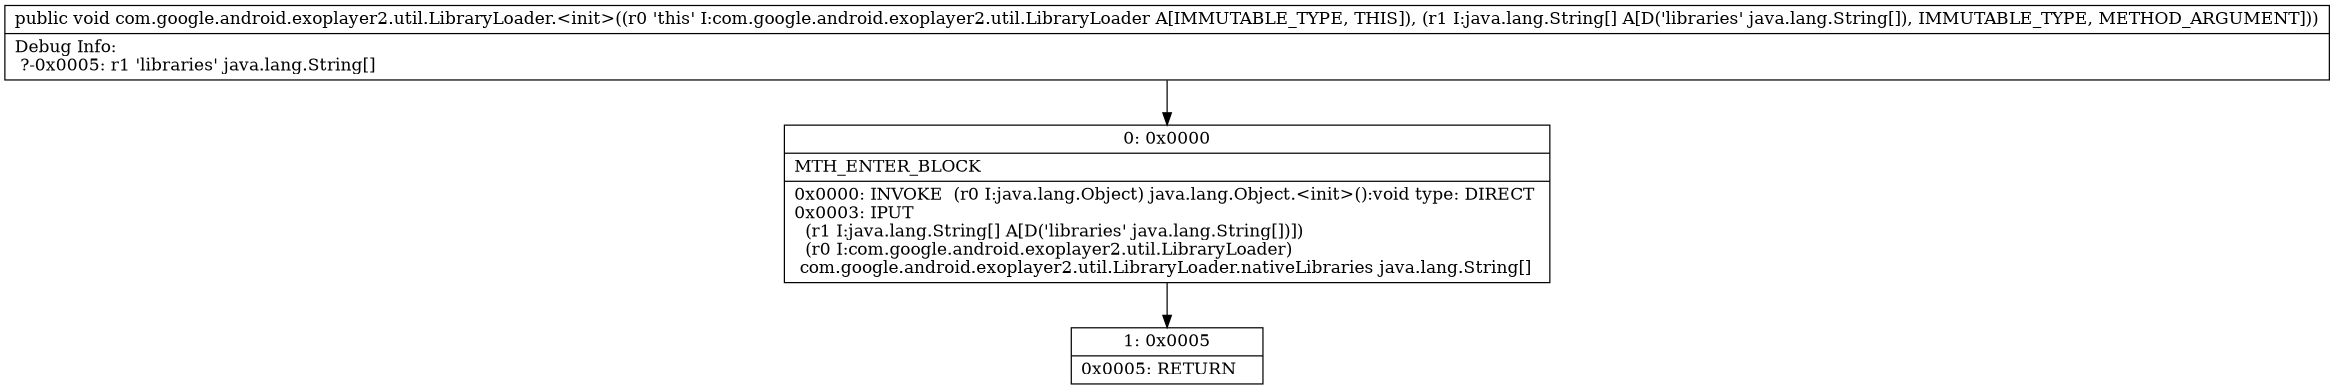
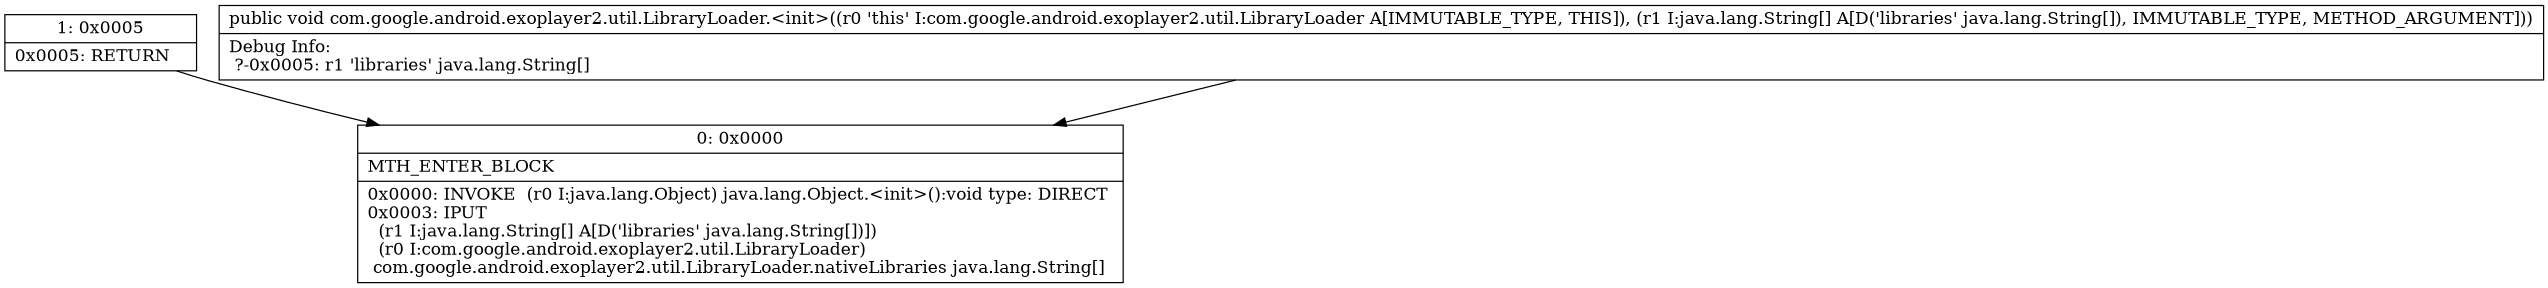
edge "0: 0x0000" -> "1: 0x0005": reversed
